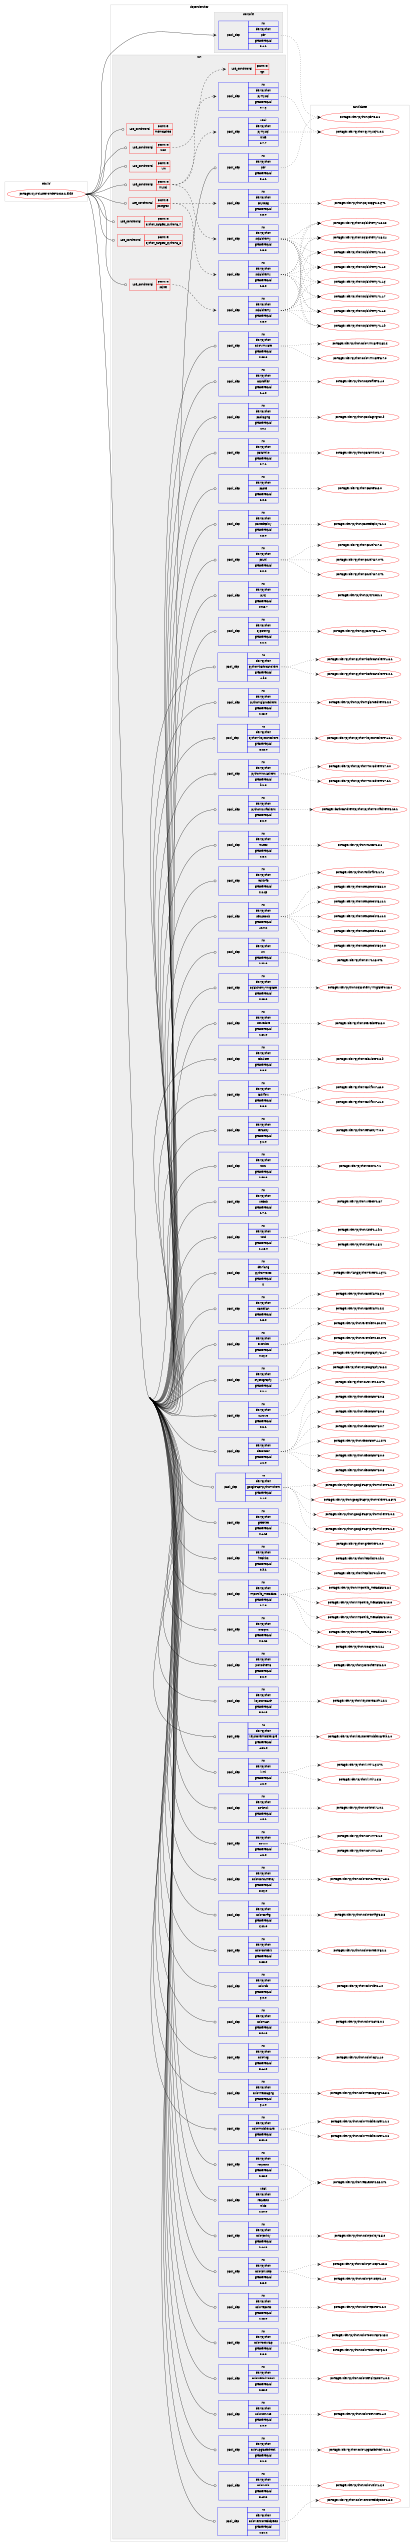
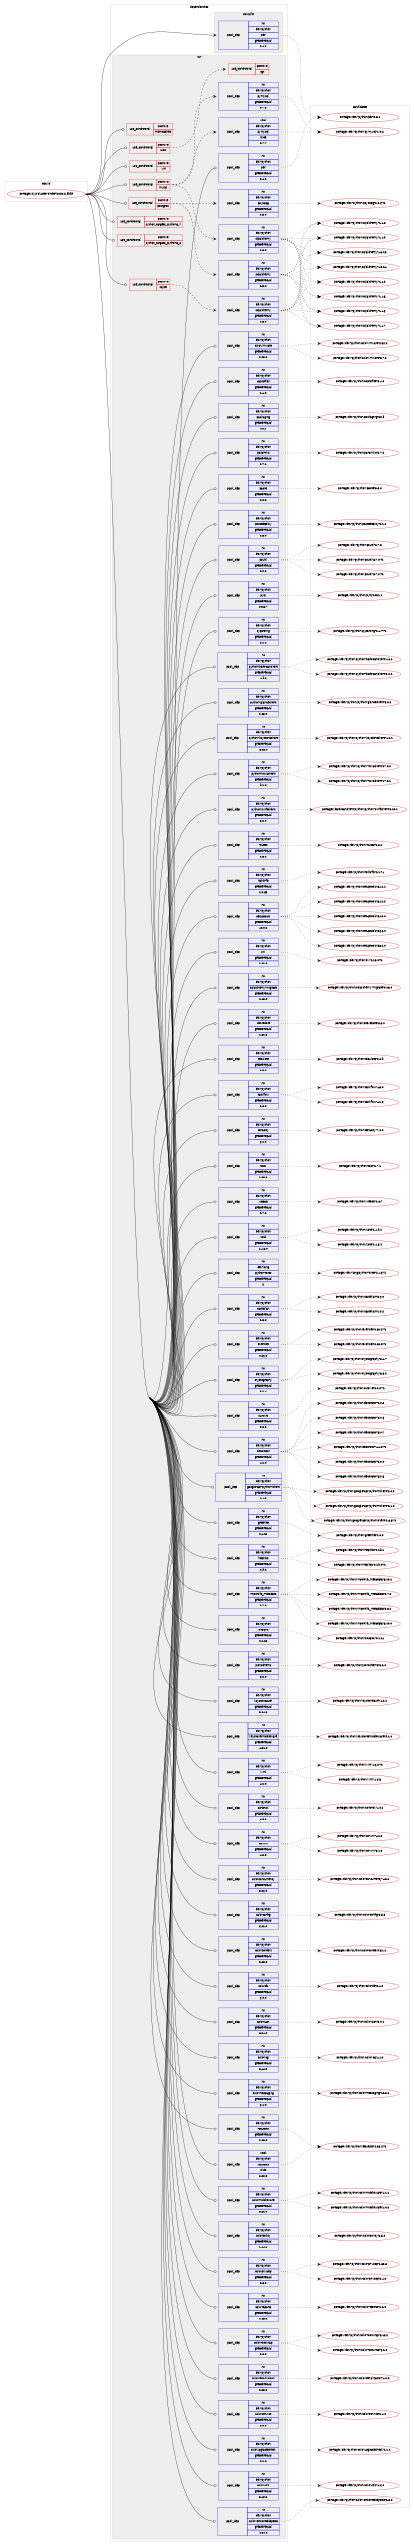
node "portage://dev-python/google-api-python-client-2.2.0": removed
